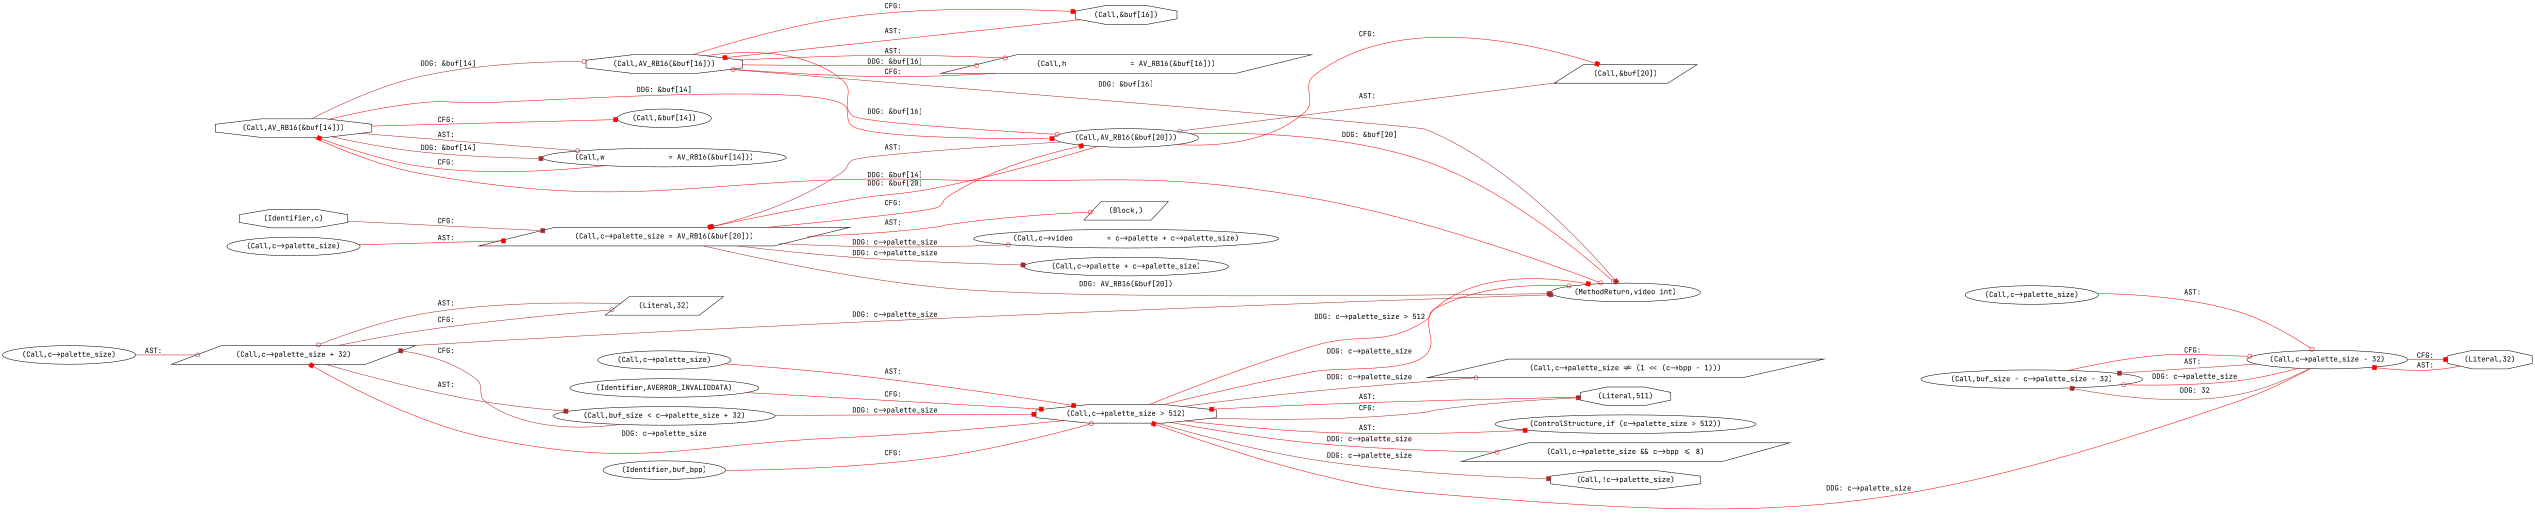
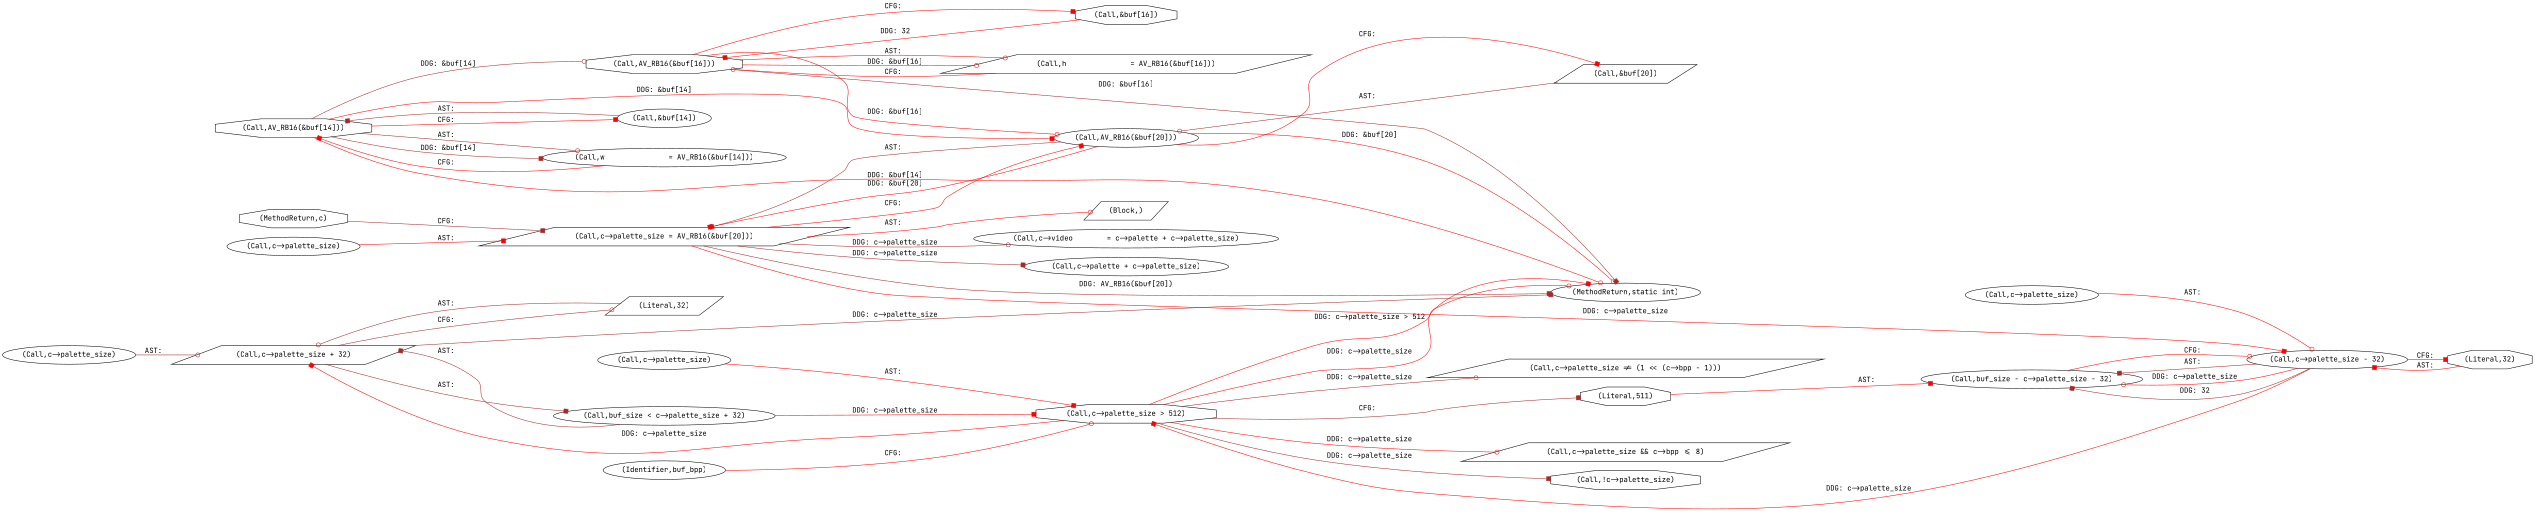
edge "(Call,&buf[16])" -> "(Call,AV_RB16(&buf[16]))": label "AST: " -> "DDG: 32"
edge "(Call,&buf[14])" -> "(Call,AV_RB16(&buf[14]))": added, label "AST:"
node "(Identifier,c)": label "(Identifier,c)" -> "(MethodReturn,c)"
node "(MethodReturn,video int)": label "(MethodReturn,video int)" -> "(MethodReturn,static int)"
edge "(Call,c->palette_size = AV_RB16(&buf[20]))" -> "(Call,c->palette_size - 32)": added, label "DDG: c->palette_size"
edge "(Call,buf_size < c->palette_size + 32)" -> "(Call,c->palette_size + 32)": label "CFG: " -> "AST: "
node "(Identifier,AVERROR_INVALIDDATA)": removed
edge "(Literal,511)" -> "(Call,c->palette_size > 512)": now "(Literal,511)" -> "(Call,buf_size - c->palette_size - 32)"
node "(ControlStructure,if (c->palette_size > 512))": removed
